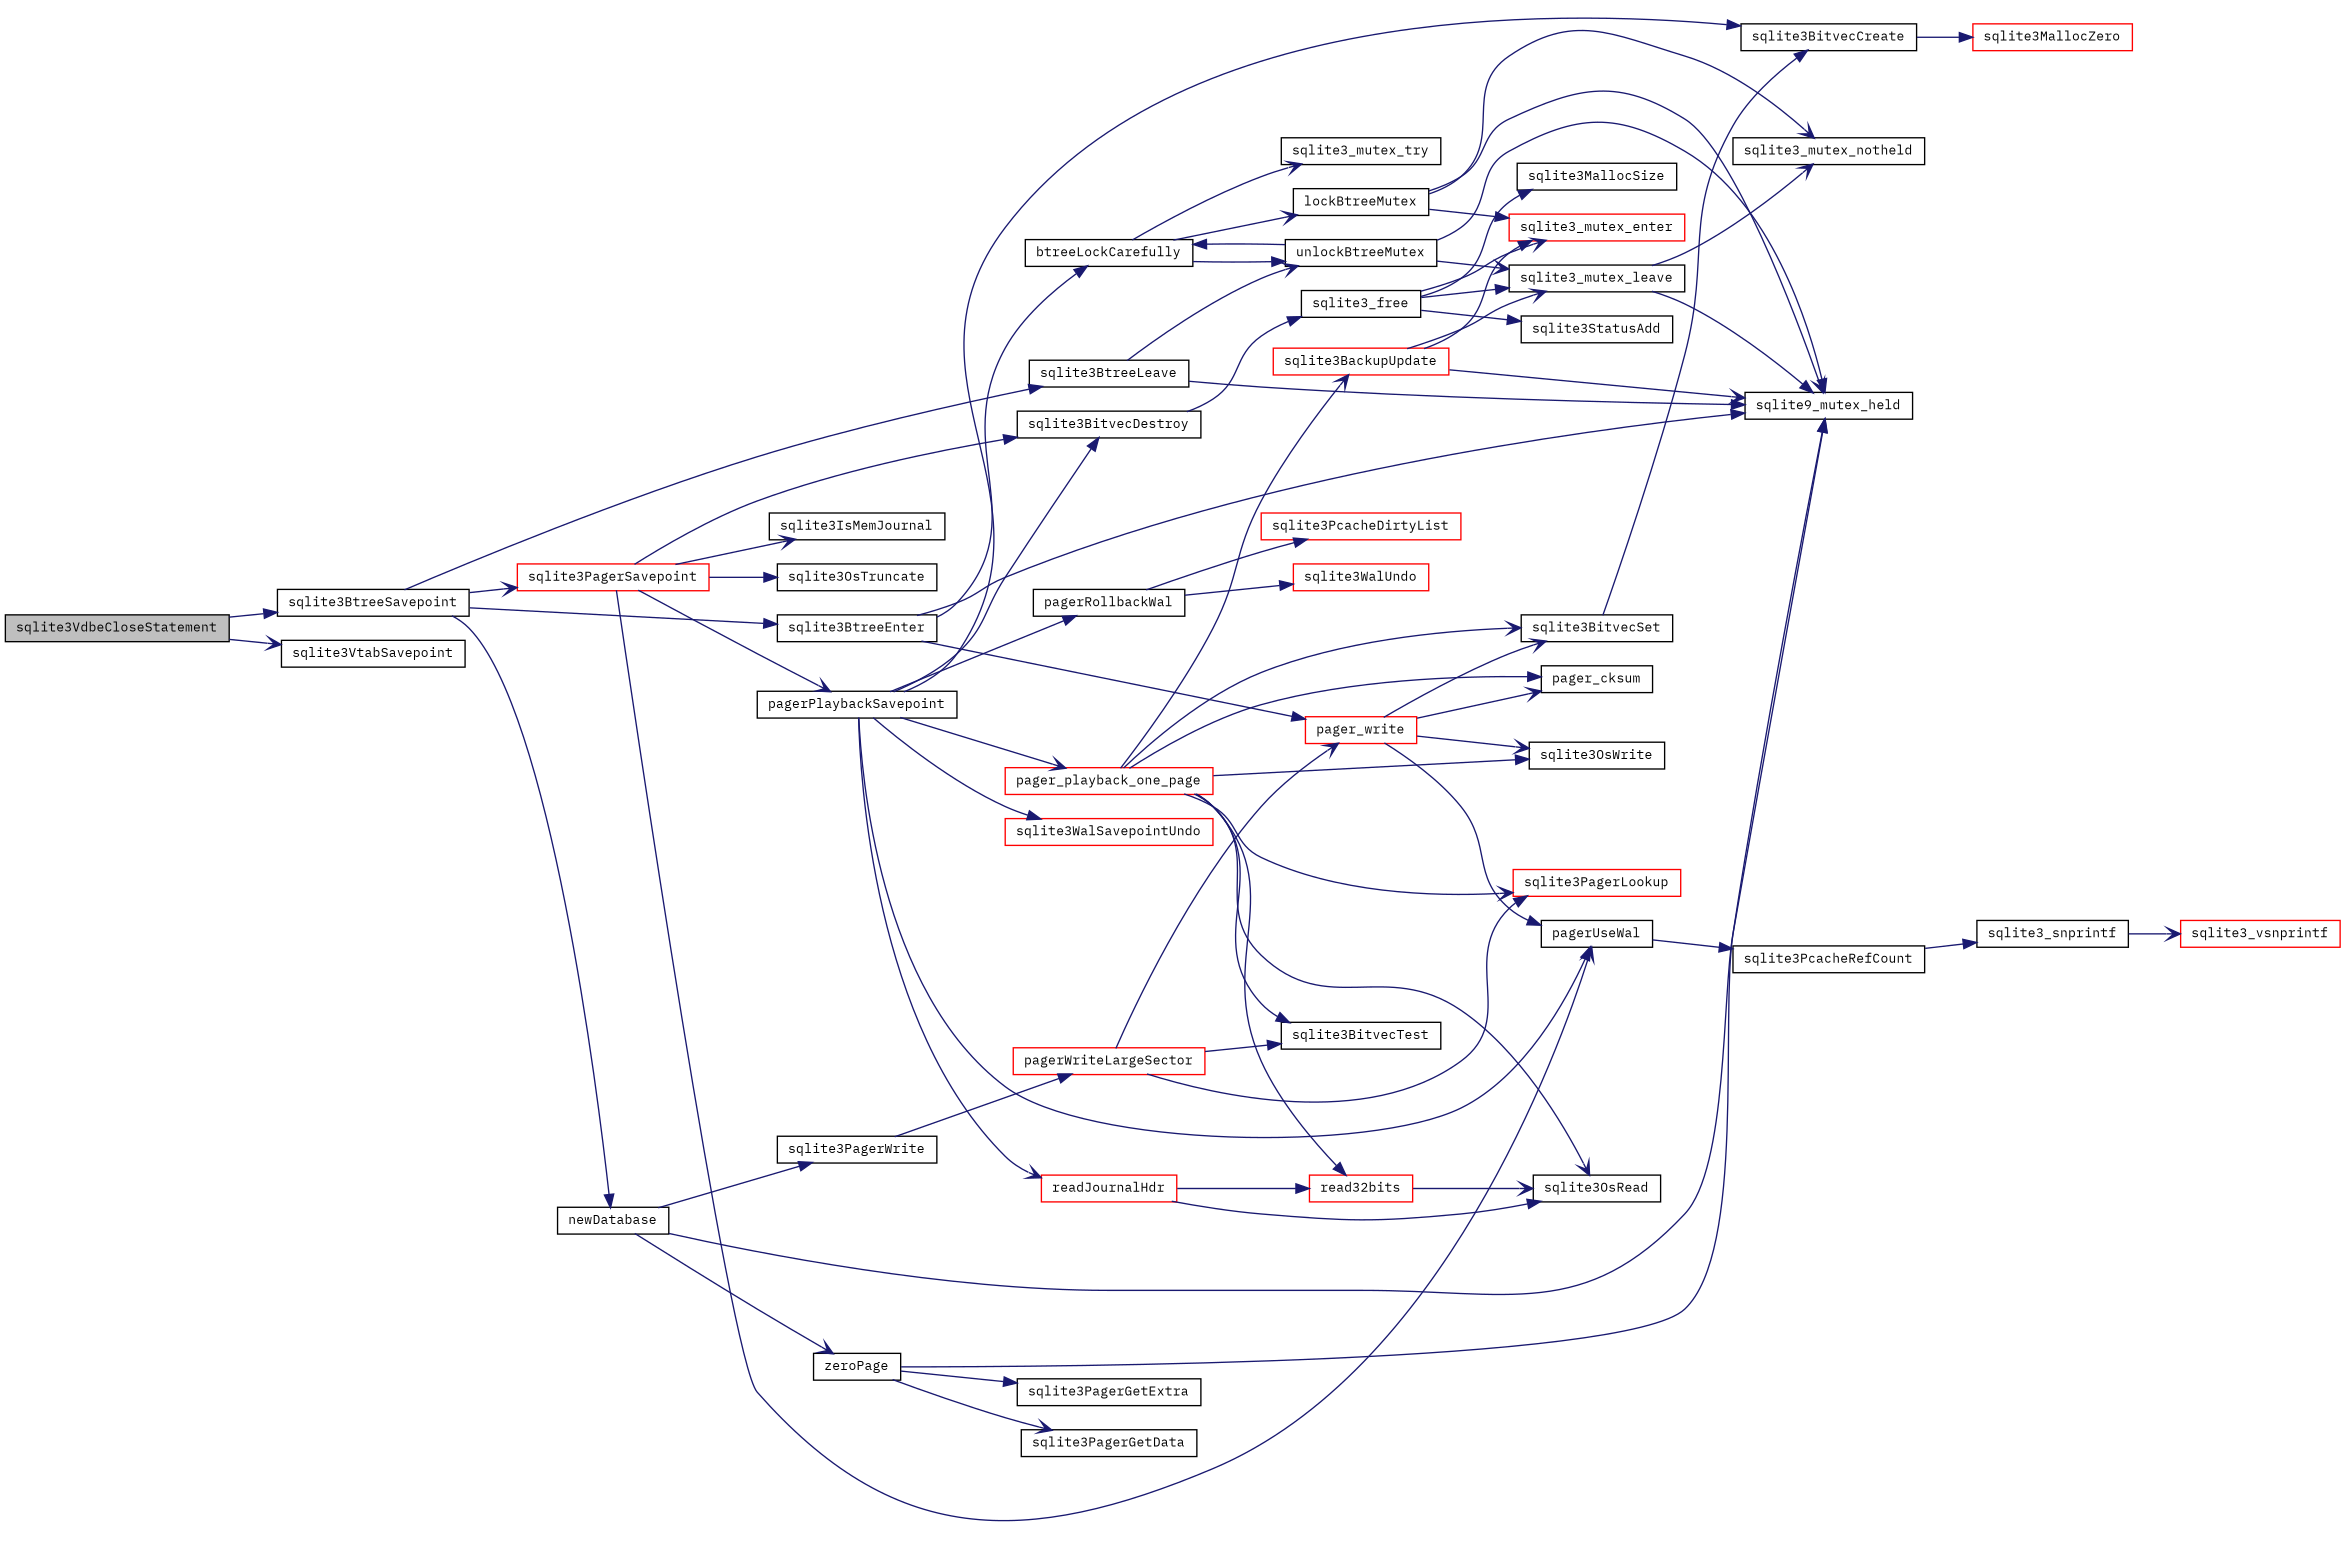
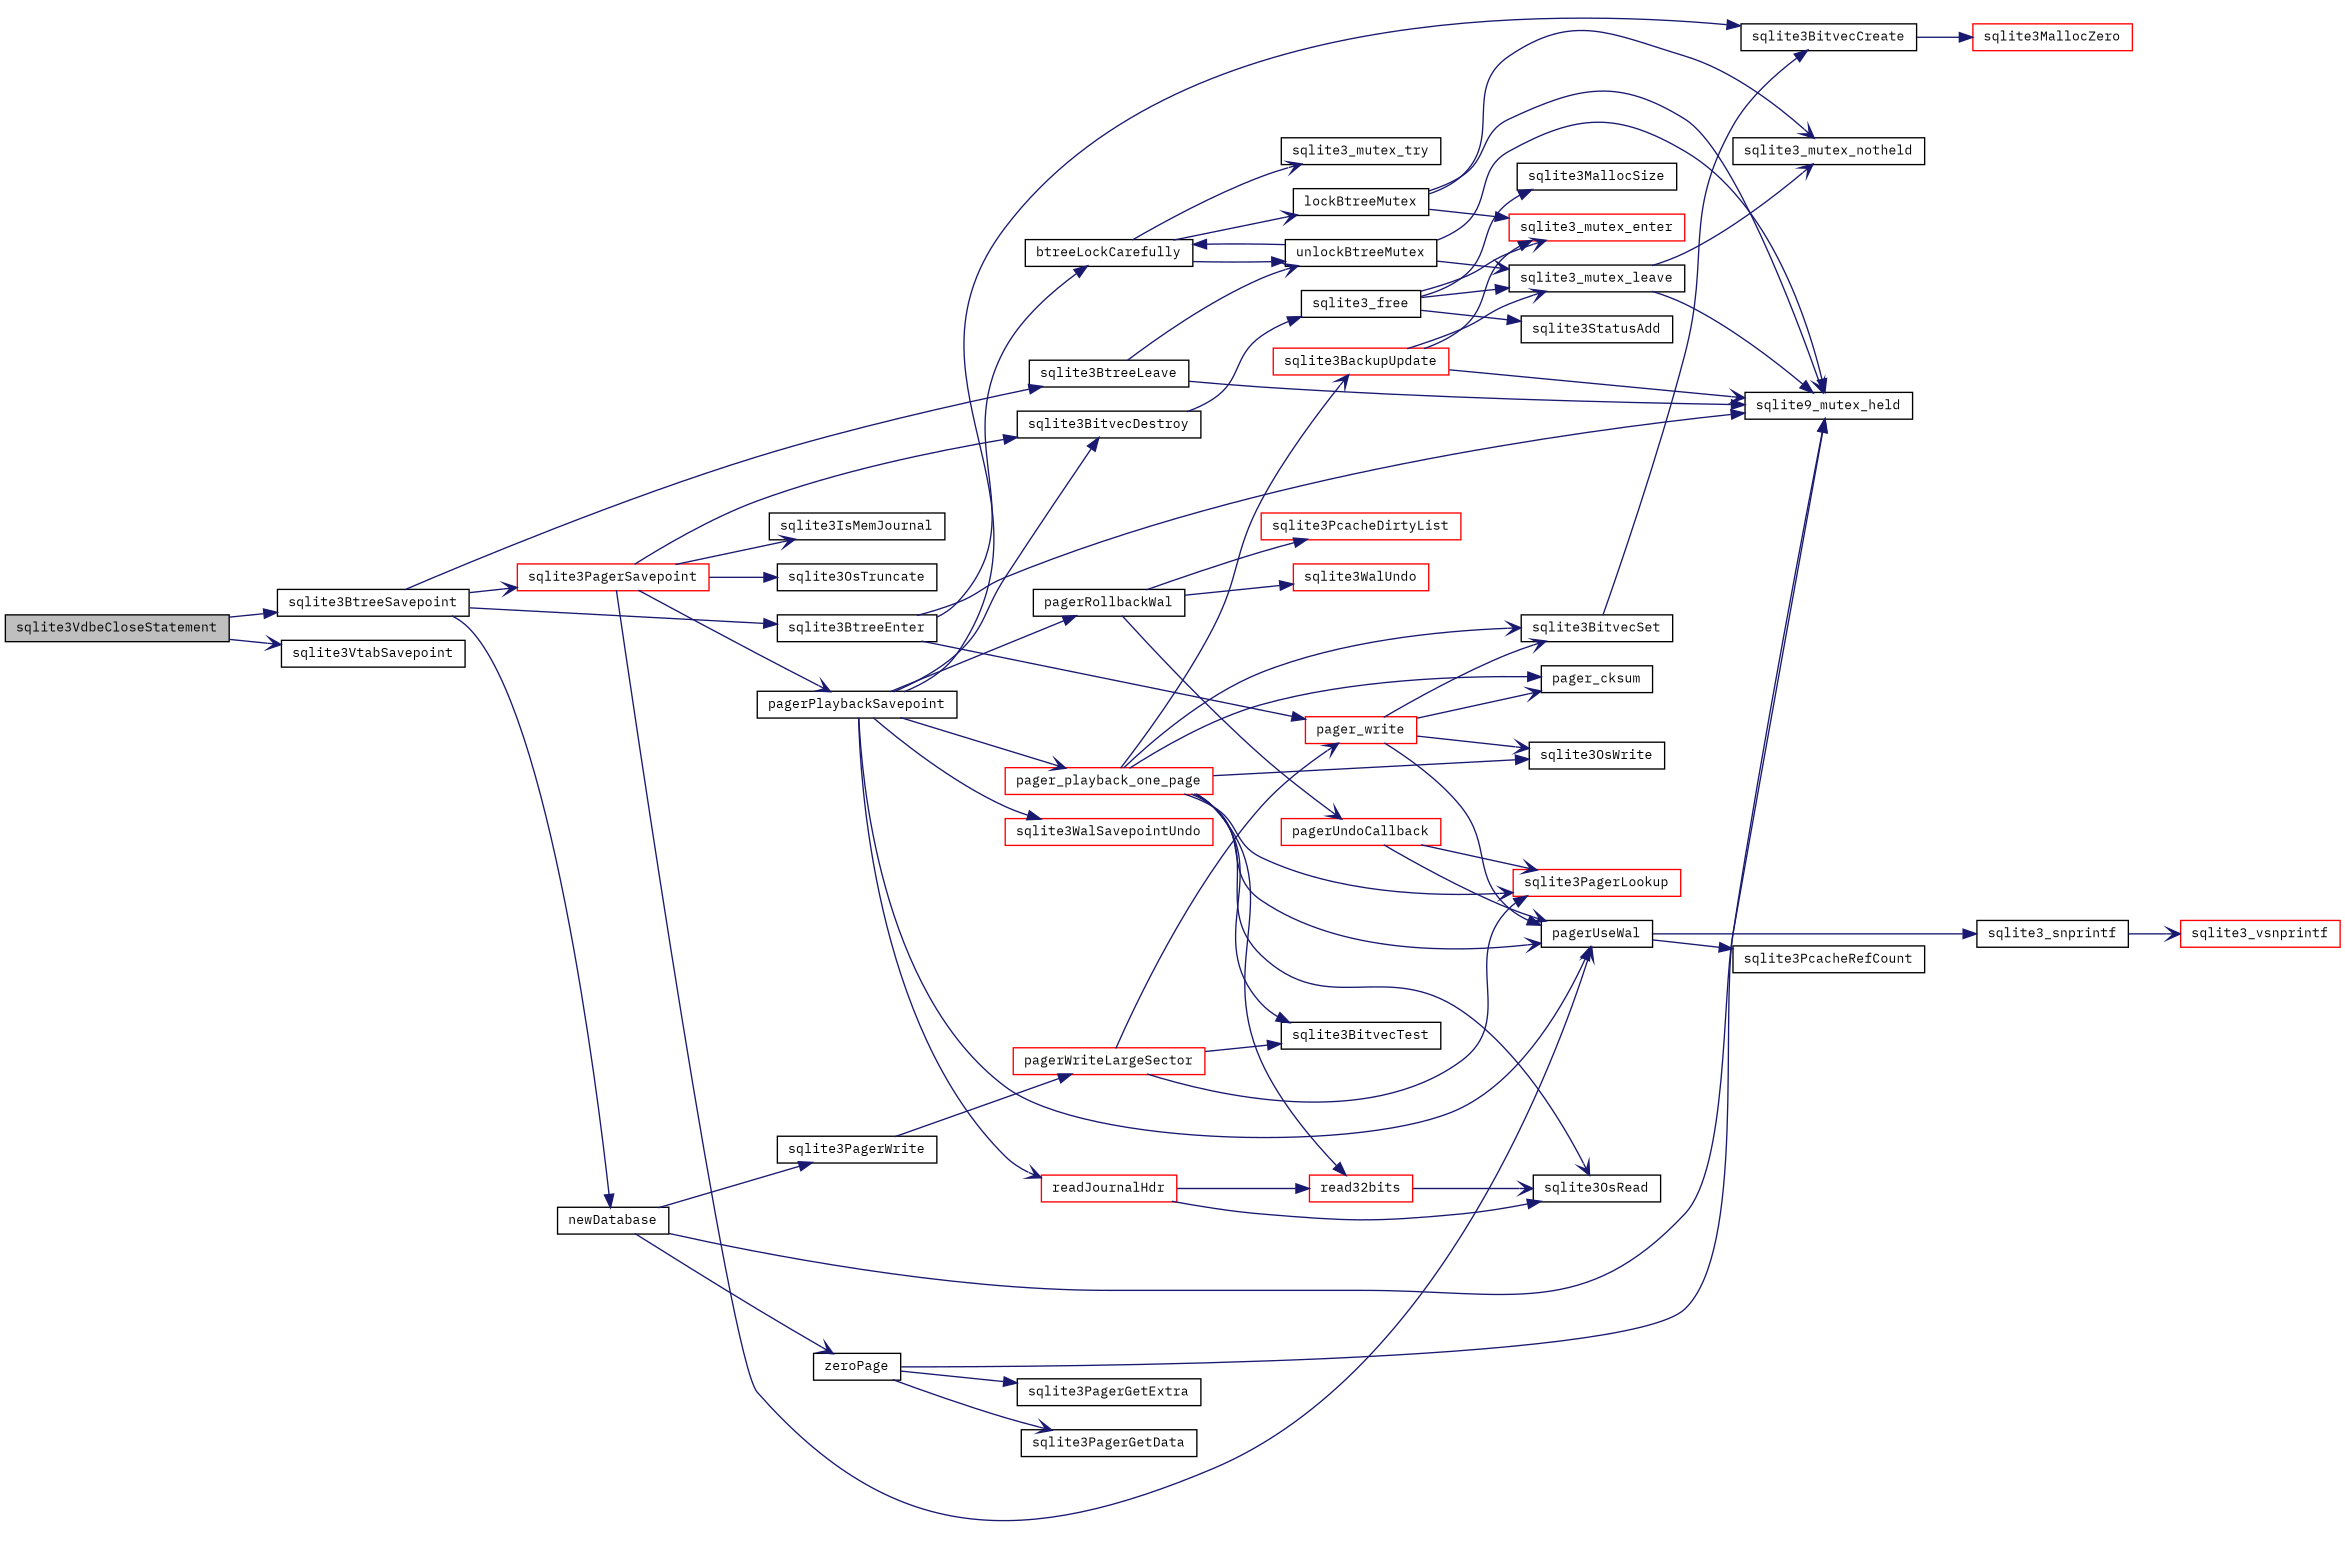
node "pagerUndoCallback": added
edge "pager_playback_one_page" -> "pagerUseWal": added
edge "sqlite3PcacheRefCount" -> "sqlite3_snprintf": now "pagerUseWal" -> "sqlite3_snprintf"
